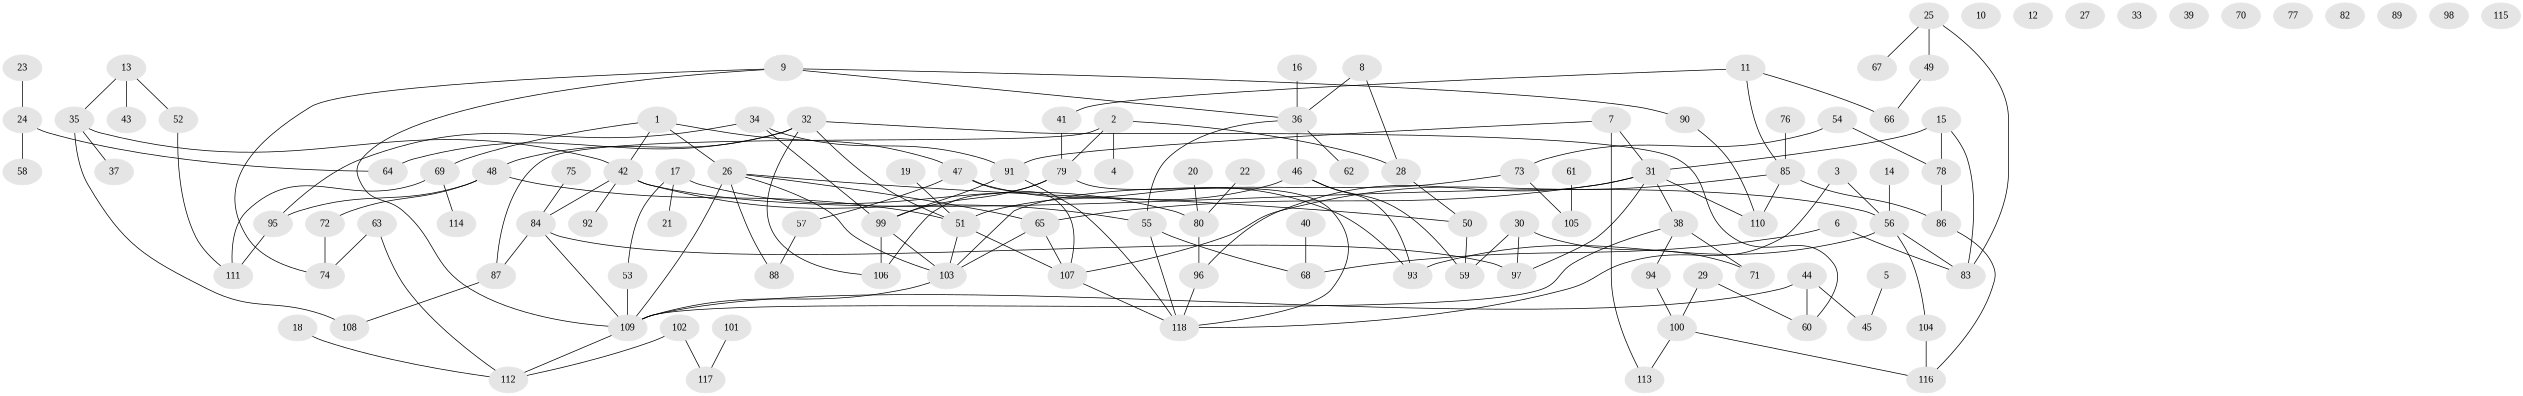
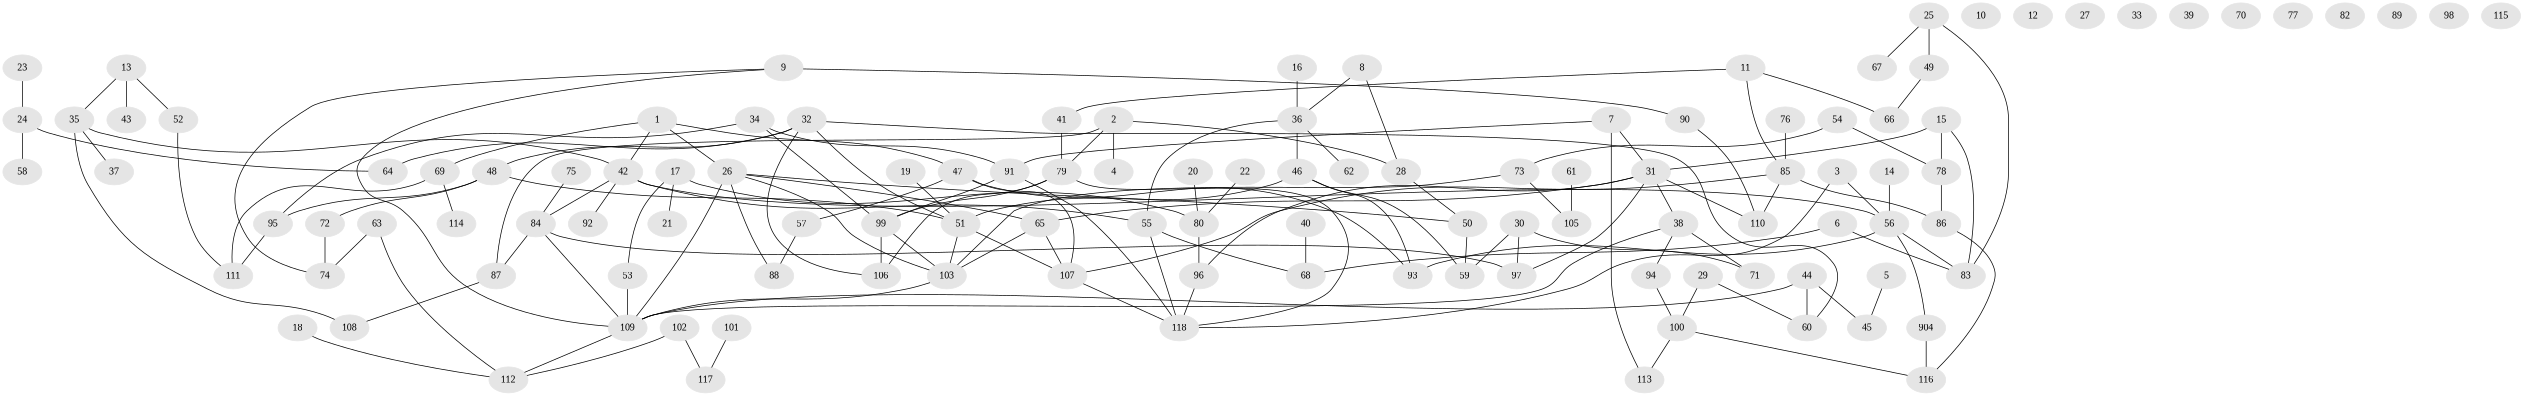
edge "9" -- "36": removed
node "104": label "104" -> "904"
